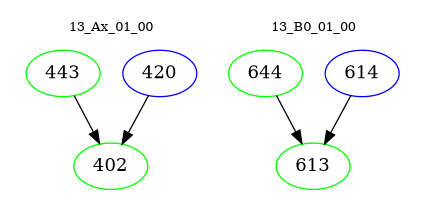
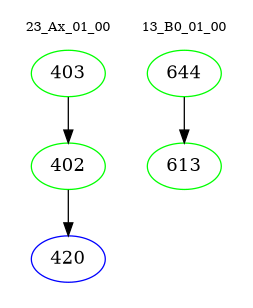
cluster "13_Ax_01_00": label "13_Ax_01_00" -> "23_Ax_01_00"
node "443": label "443" -> "403"
node "614": removed
edge "420" -> "402": reversed
